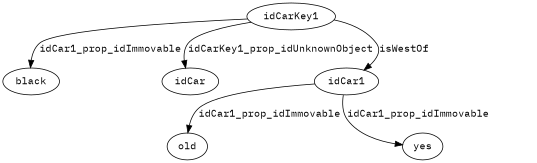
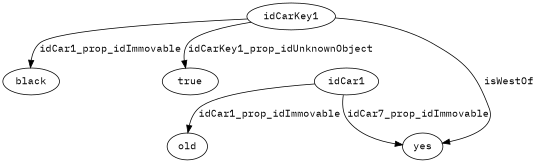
edge "idCarKey1" -> "idCar1": now "idCarKey1" -> "yes"
node "idCar": label "idCar" -> "true"
edge "idCar1" -> "yes": label "idCar1_prop_idImmovable" -> "idCar7_prop_idImmovable"
